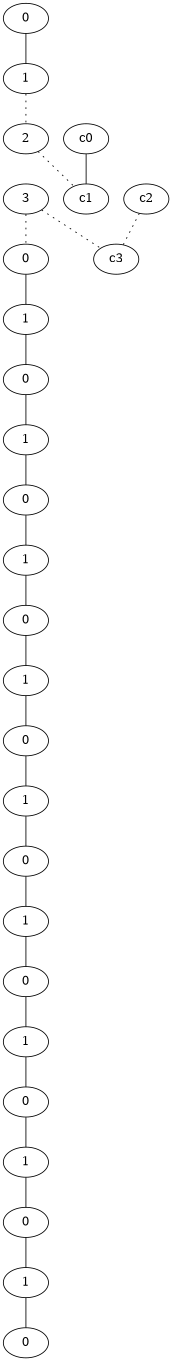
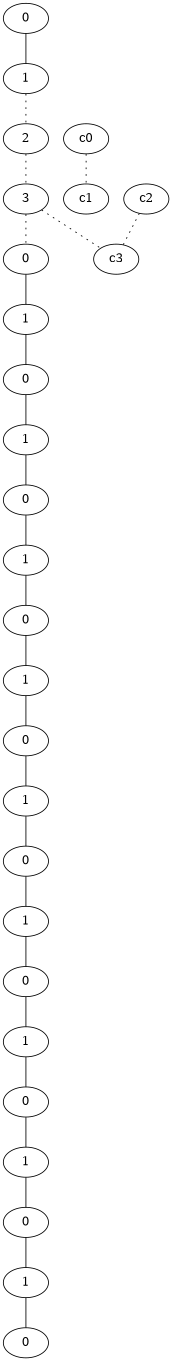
edge "2" -- "c1": now "2" -- "3"
edge "c0" -- "c1": style solid -> dotted
